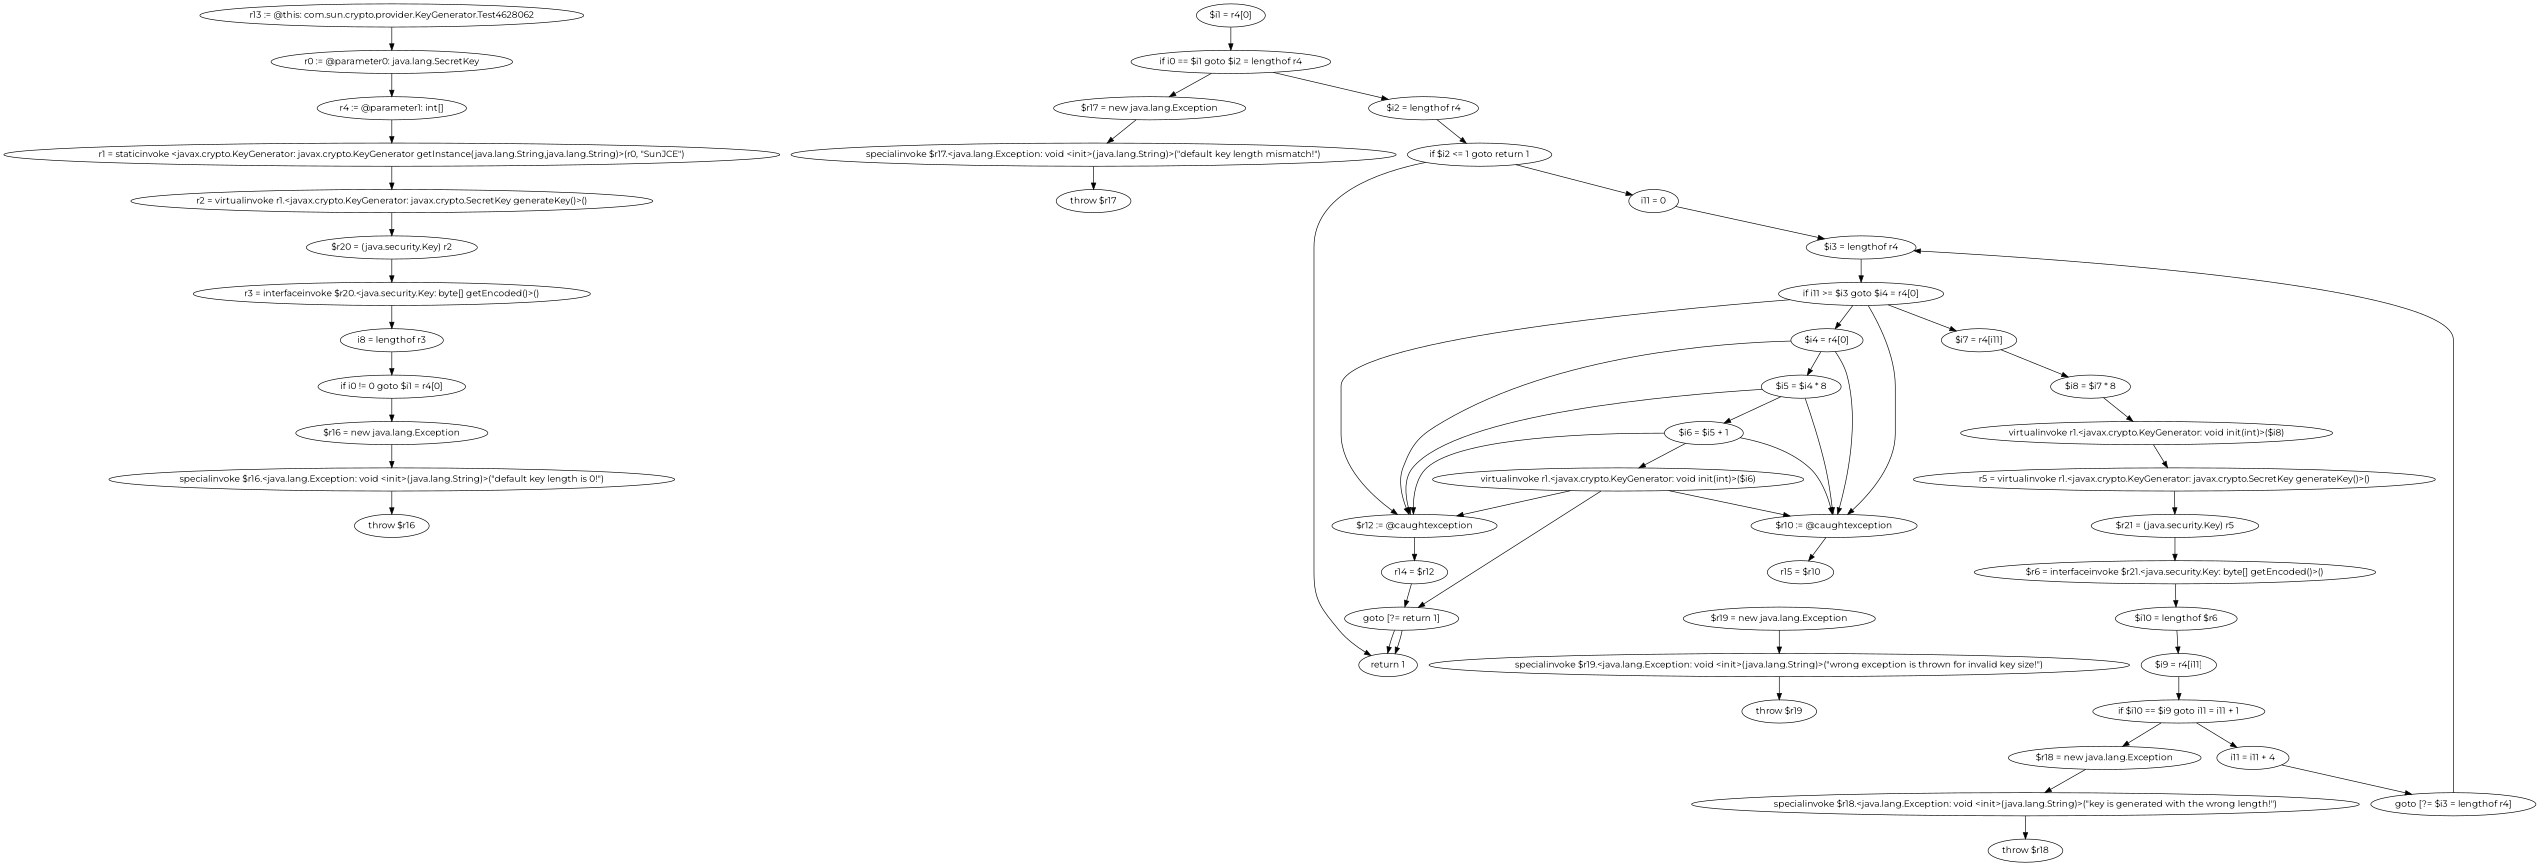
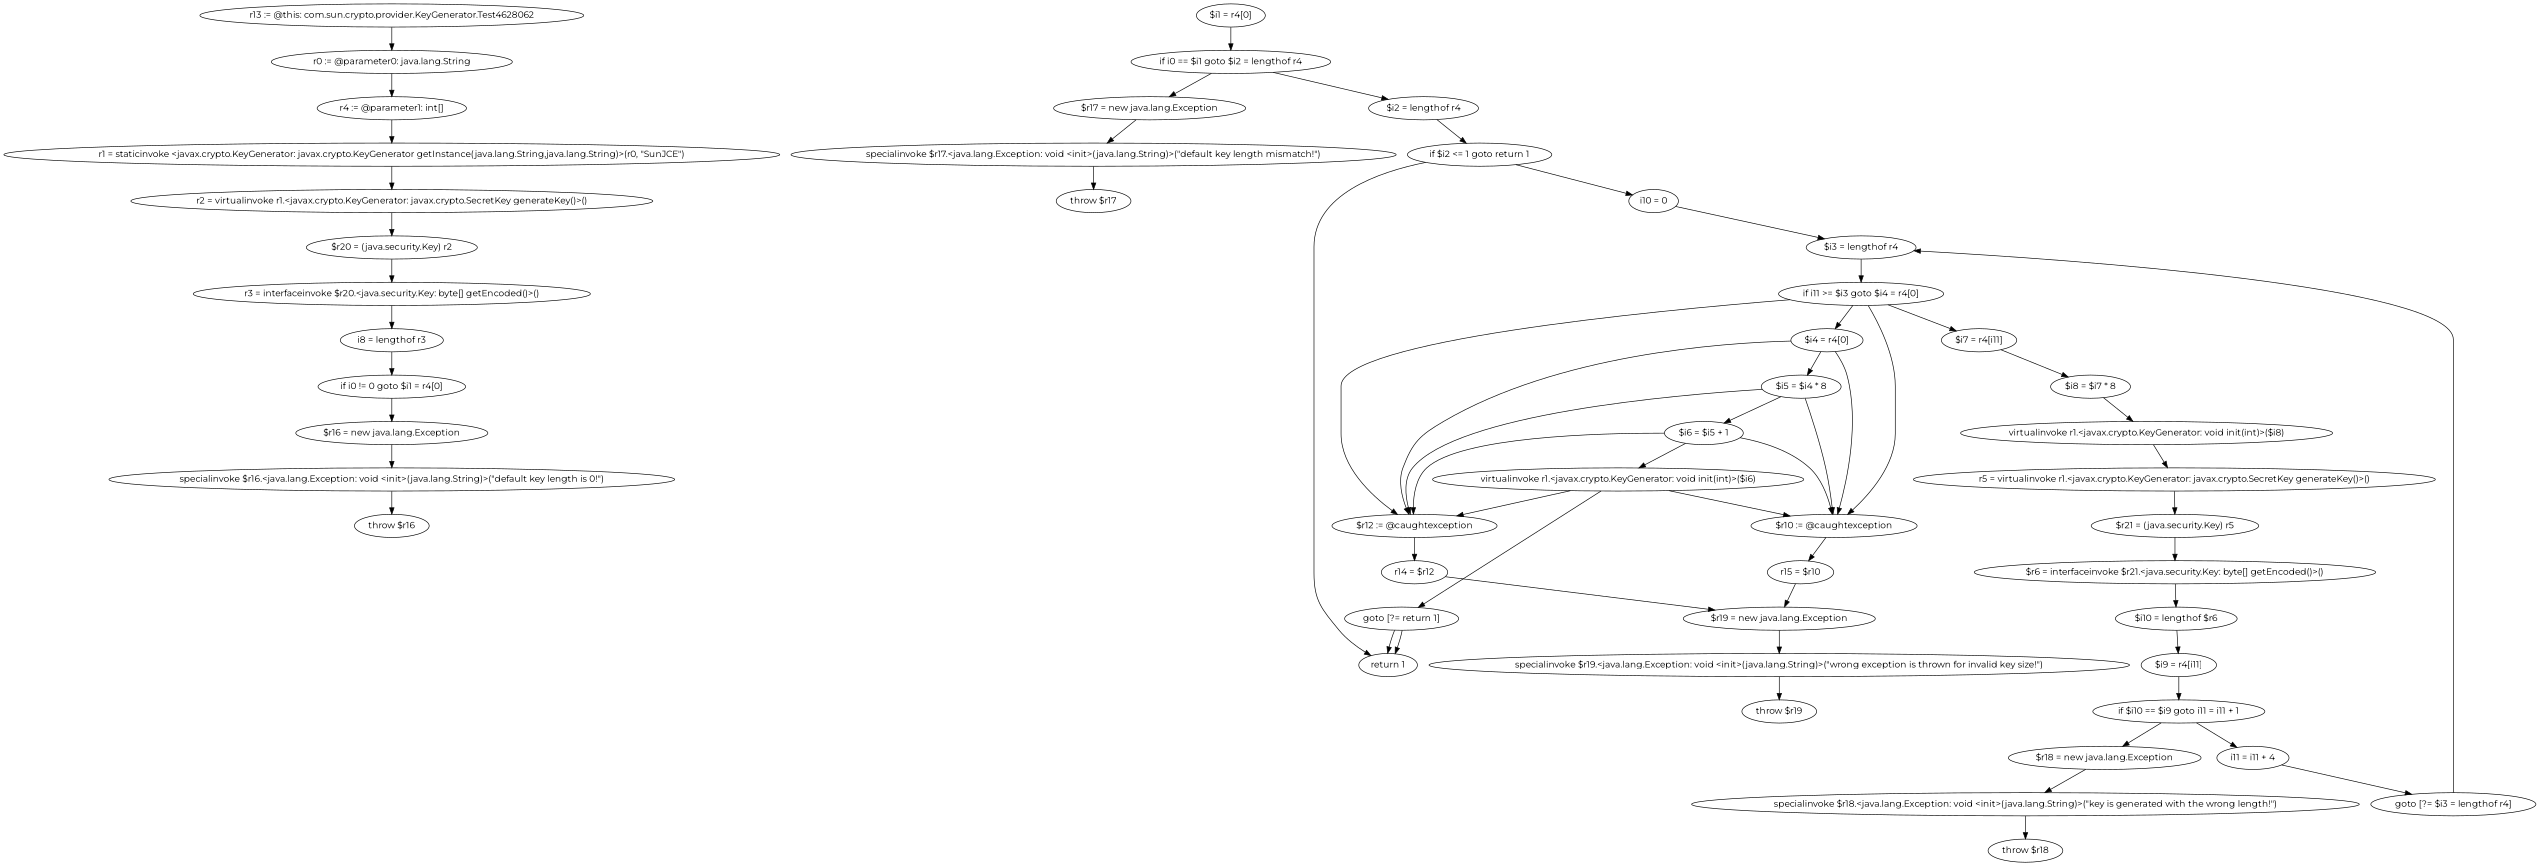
node "r0 := @parameter0: java.lang.SecretKey": label "r0 := @parameter0: java.lang.SecretKey" -> "r0 := @parameter0: java.lang.String"
node "i11 = 0": label "i11 = 0" -> "i10 = 0"
edge "r14 = $r12" -> "goto [?= return 1]": now "r14 = $r12" -> "$r19 = new java.lang.Exception"
edge "r15 = $r10" -> "$r19 = new java.lang.Exception": added
